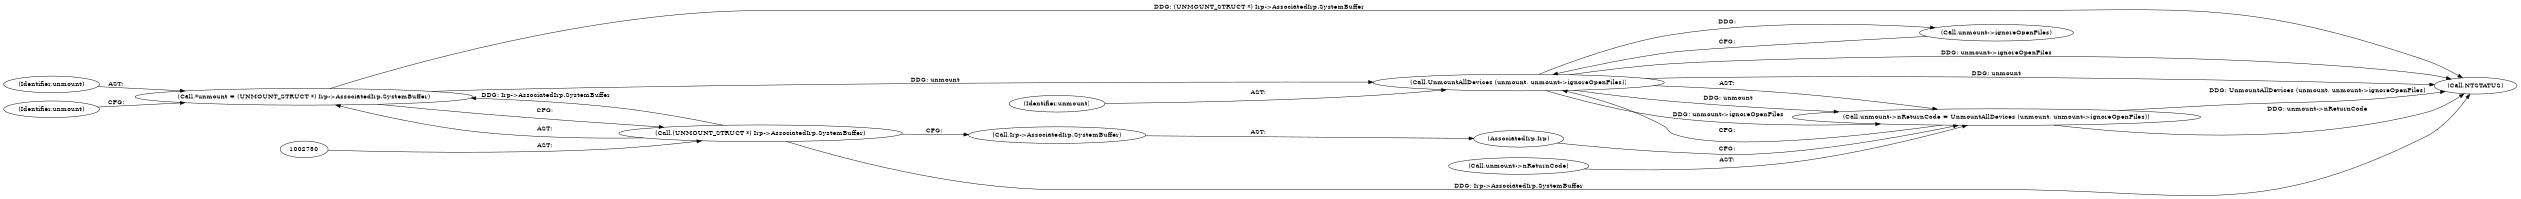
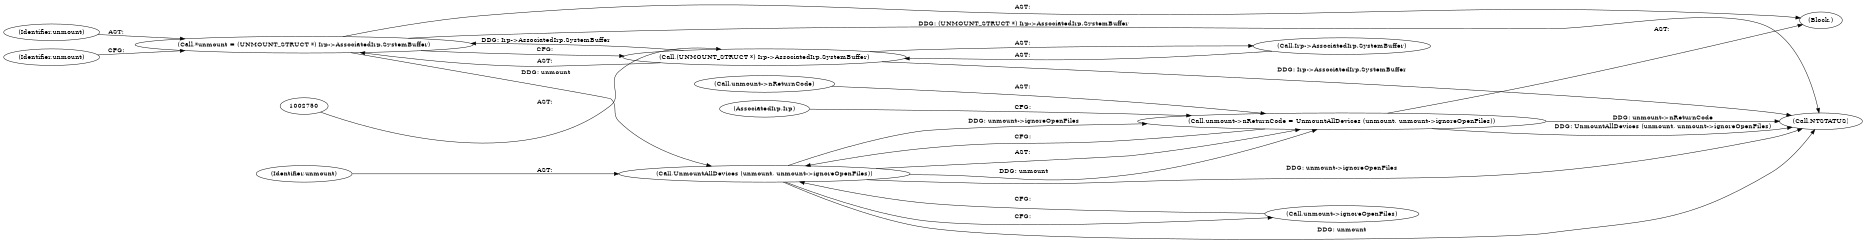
node "(Block,)": added
edge "(Call,UnmountAllDevices (unmount, unmount->ignoreOpenFiles))" -> "(Call,unmount->ignoreOpenFiles)": label "DDG: " -> "CFG: "
edge "(Call,(UNMOUNT_STRUCT *) Irp->AssociatedIrp.SystemBuffer)" -> "(Call,Irp->AssociatedIrp.SystemBuffer)": label "CFG: " -> "AST: "
edge "(Call,Irp->AssociatedIrp.SystemBuffer)" -> "(AssociatedIrp,Irp)": now "(Call,Irp->AssociatedIrp.SystemBuffer)" -> "(Call,(UNMOUNT_STRUCT *) Irp->AssociatedIrp.SystemBuffer)"
